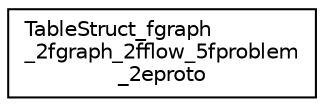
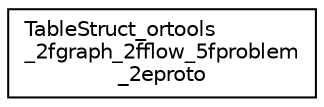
node "TableStruct_fgraph _2fgraph_2fflow_5fproblem _2eproto": label "TableStruct_fgraph _2fgraph_2fflow_5fproblem _2eproto" -> "TableStruct_ortools _2fgraph_2fflow_5fproblem _2eproto"
